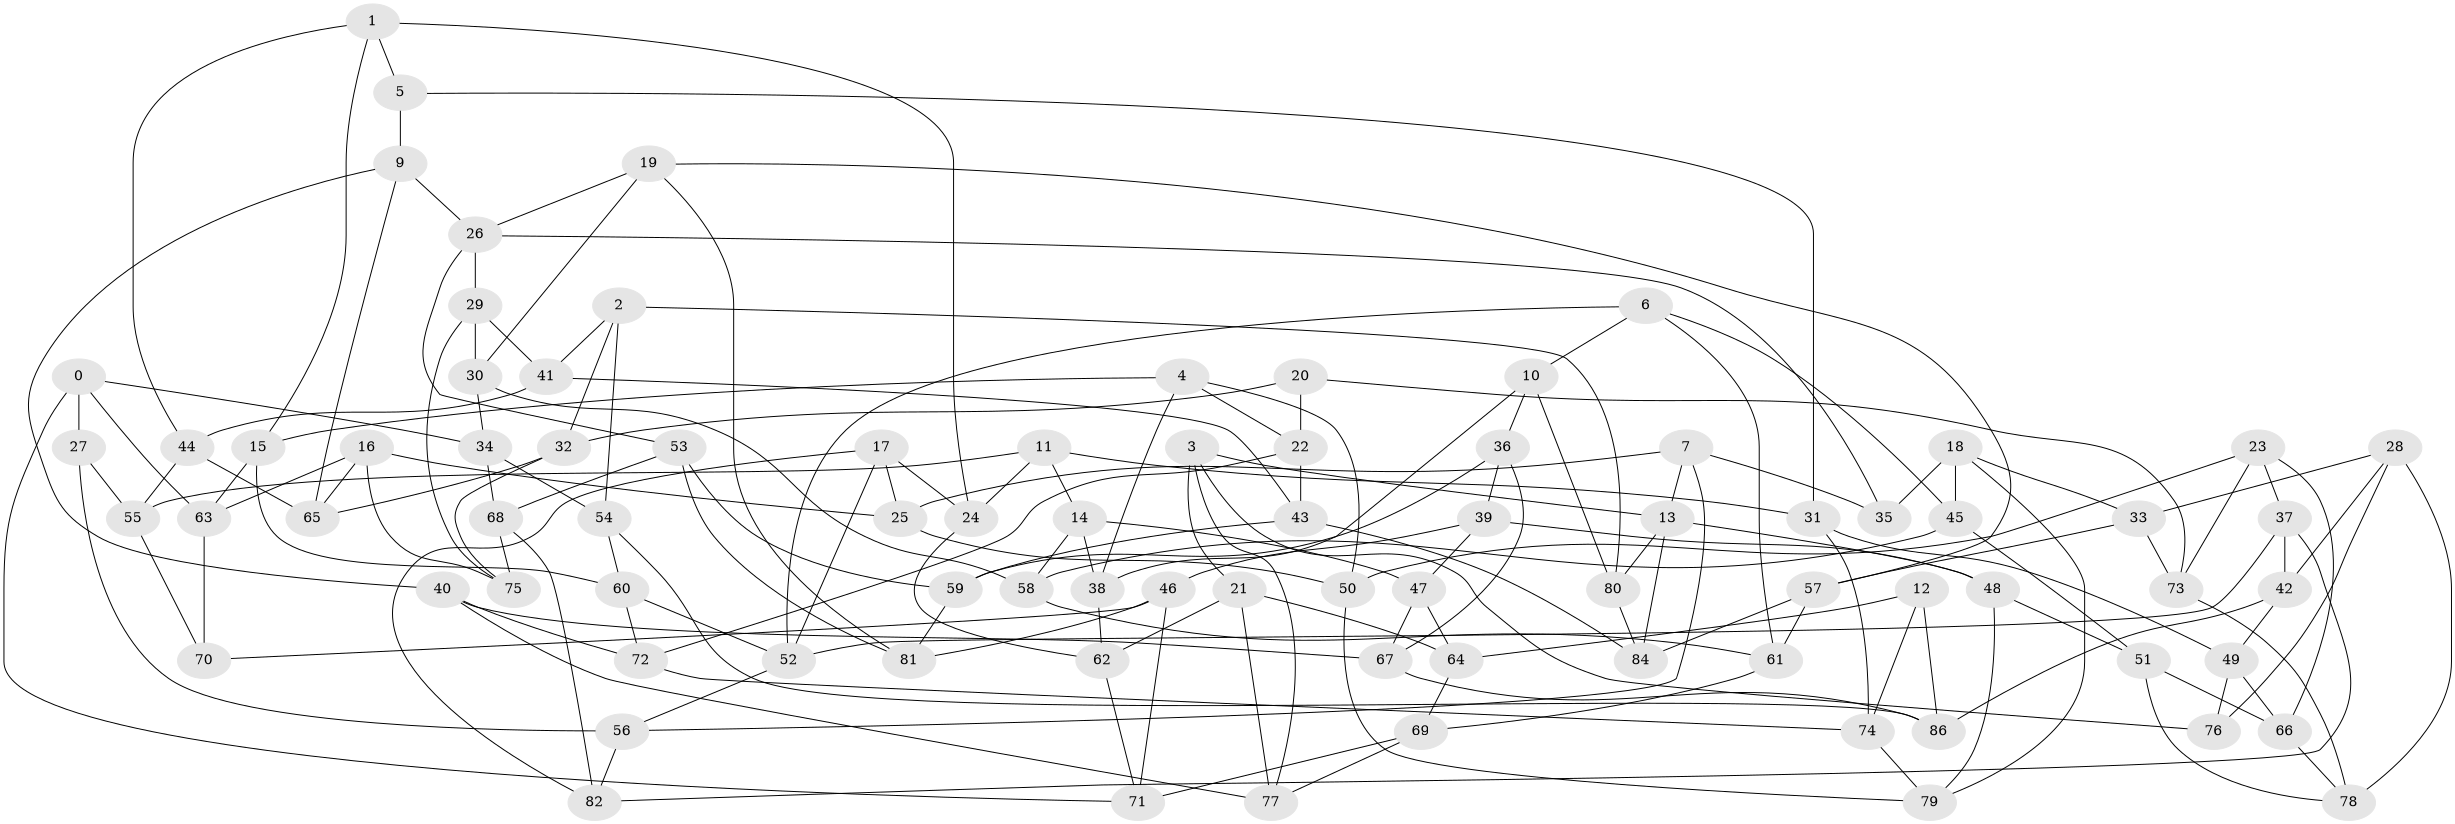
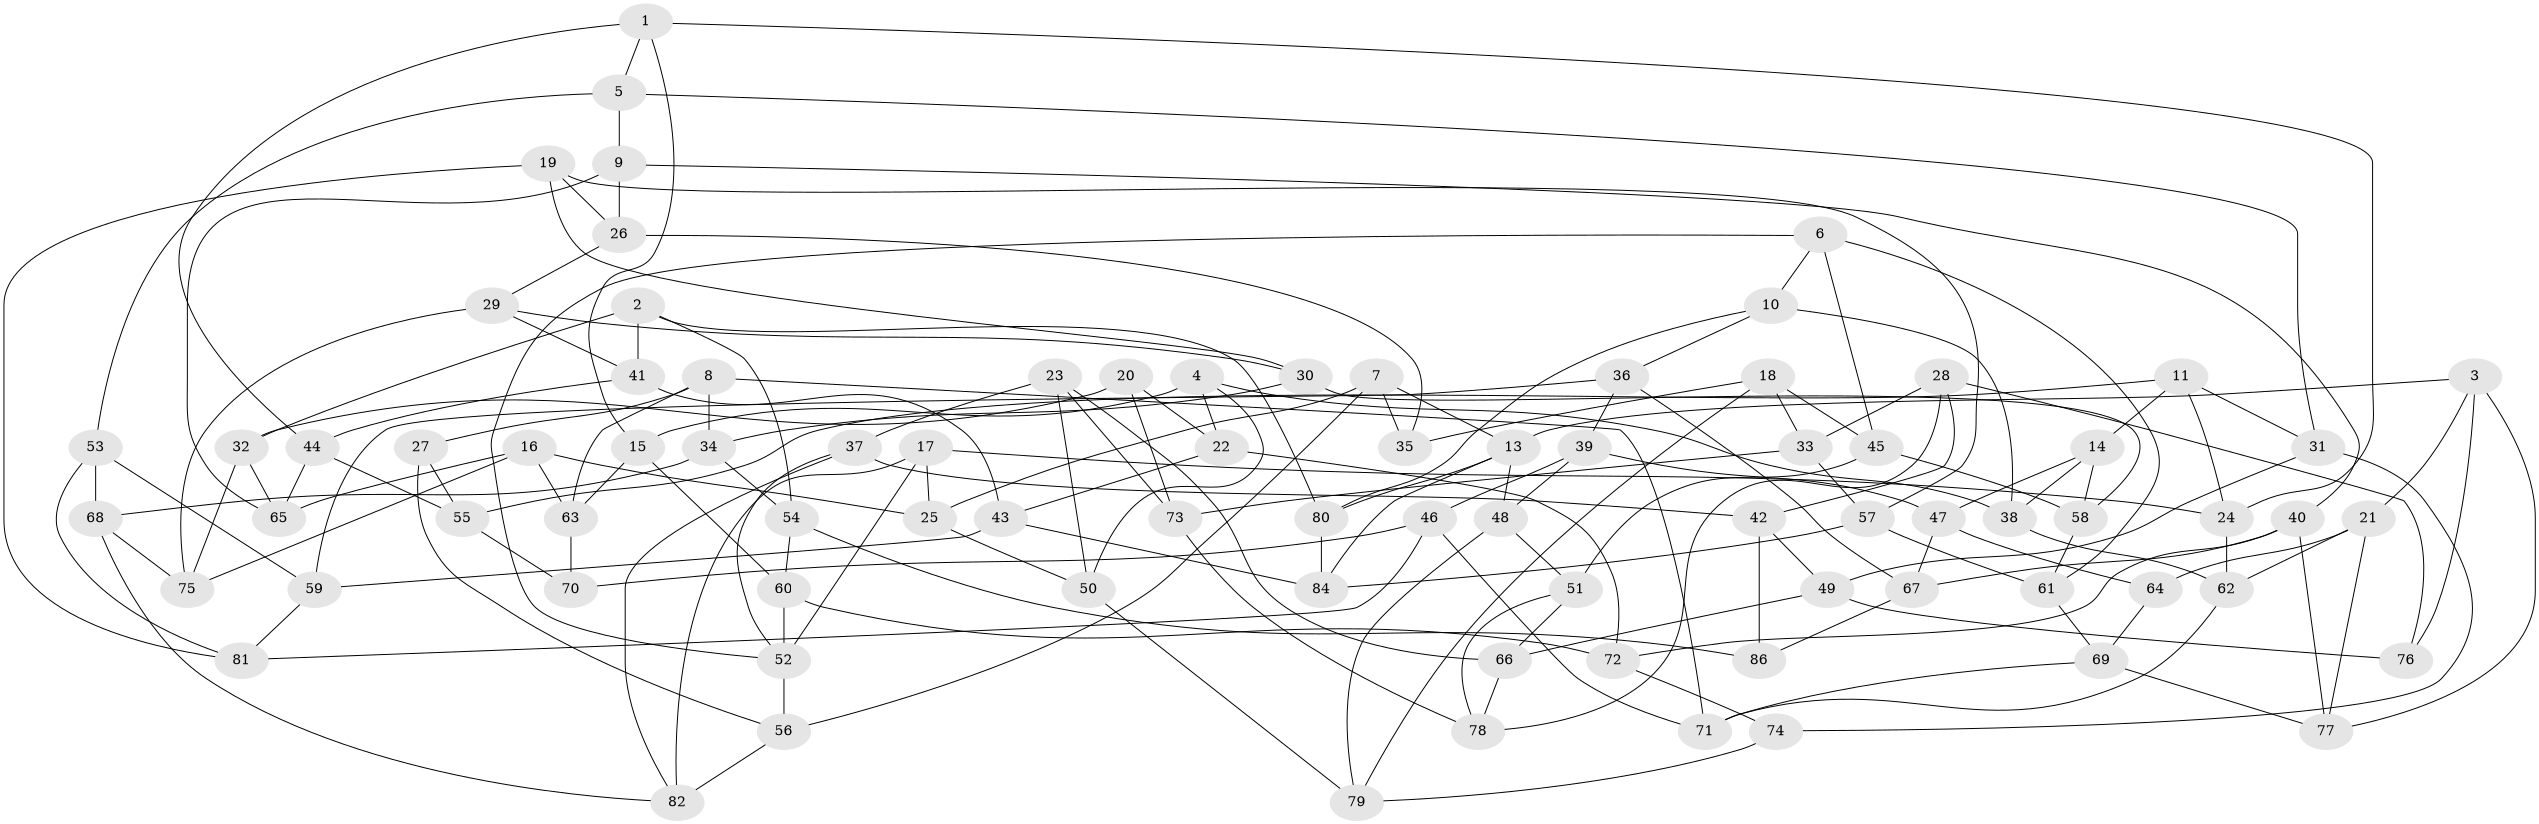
node "0": label "0" -> "8"
edge "26" -- "53": now "5" -- "53"
node "12": removed
